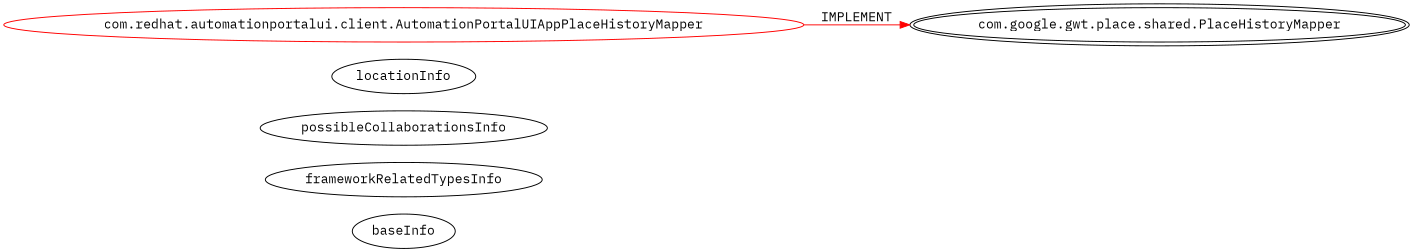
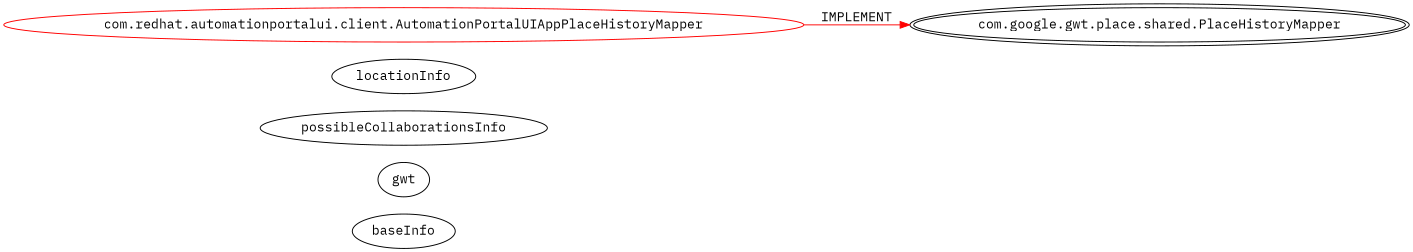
node "frameworkRelatedTypesInfo": label "frameworkRelatedTypesInfo" -> "gwt"
